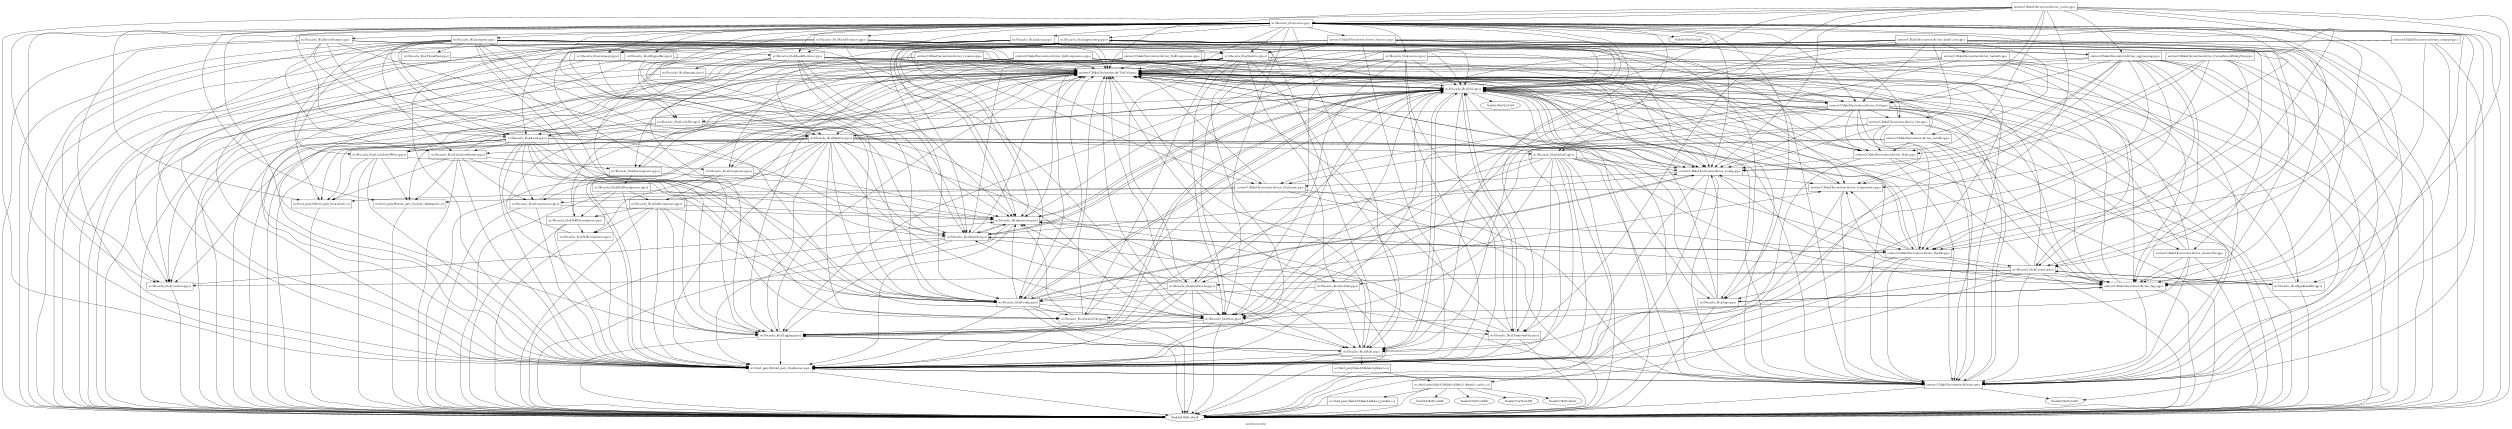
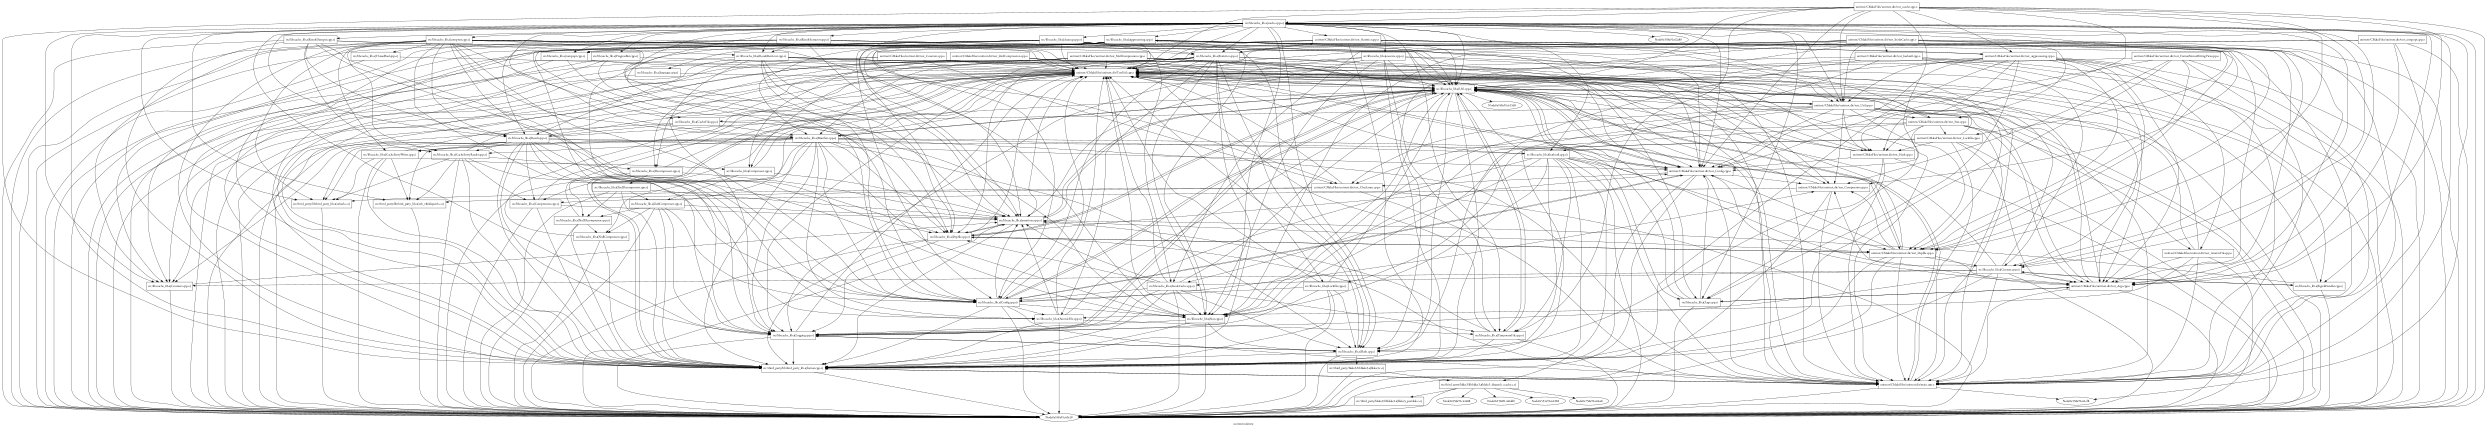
edge "src/libccache_lib.a(Hash.cpp.o)" -> "src/libccache_lib.a(Util.cpp.o)": removed
